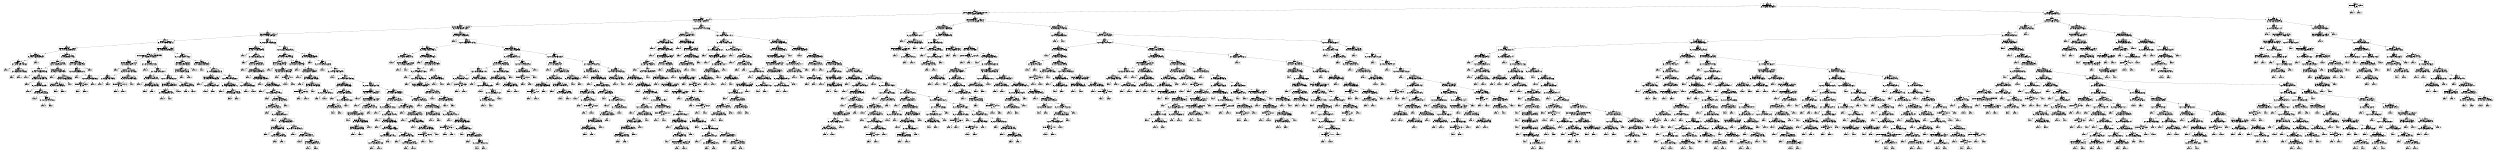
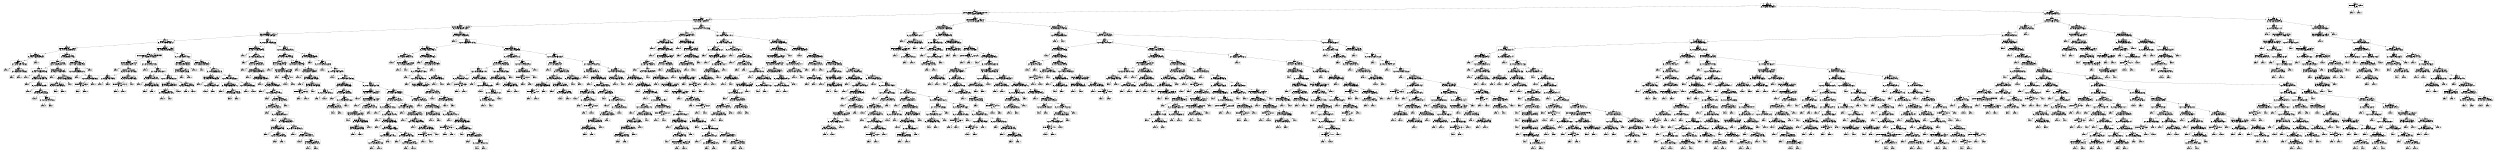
node "Class: 1 Receiving Currency = 7 IG: 0.009535130227387667": added
node "Amount: 0 From Bank <= 39775.0 IG: 1.0": label "Amount: 0 From Bank <= 39775.0 IG: 1.0" -> "Class: 0 From Bank <= 39775.0 IG: 1.0"
